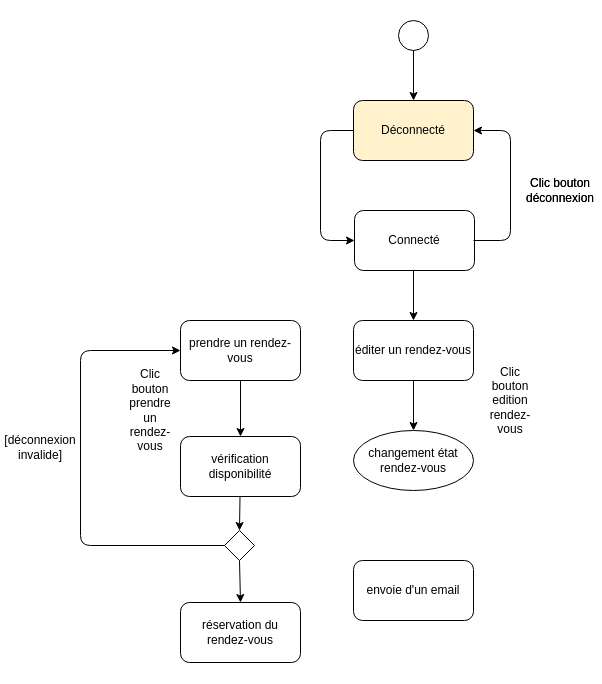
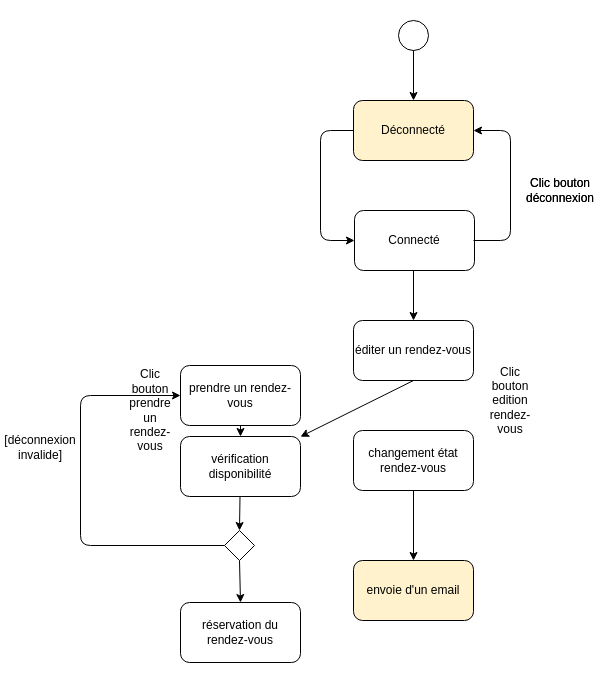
node "prendre un rendez-vous": moved (241, 351) -> (241, 396)
edge "éditer un rendez-vous" -> "changement état rendez-vous": now "éditer un rendez-vous" -> "vérification disponibilité"
node "changement état rendez-vous": shape ellipse -> rounded rectangle
edge "changement état rendez-vous" -> "envoie d'un email": added
node "envoie d'un email": fillcolor #ffffff -> #fff2cc
